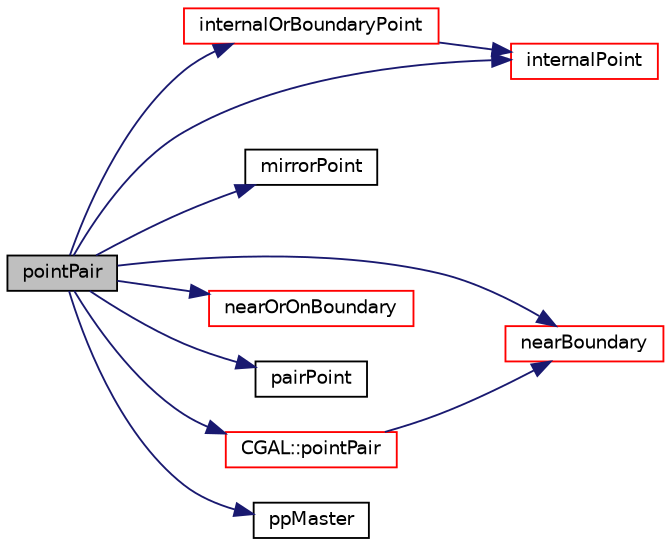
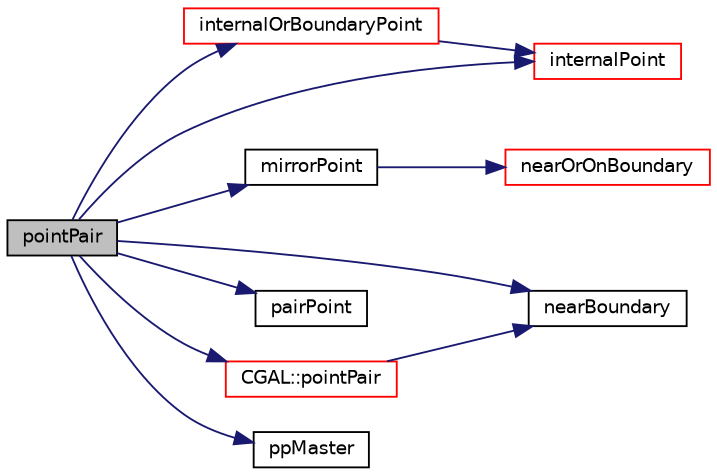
edge "pointPair" -> "nearOrOnBoundary": now "mirrorPoint" -> "nearOrOnBoundary"
node "nearBoundary": color red -> black
